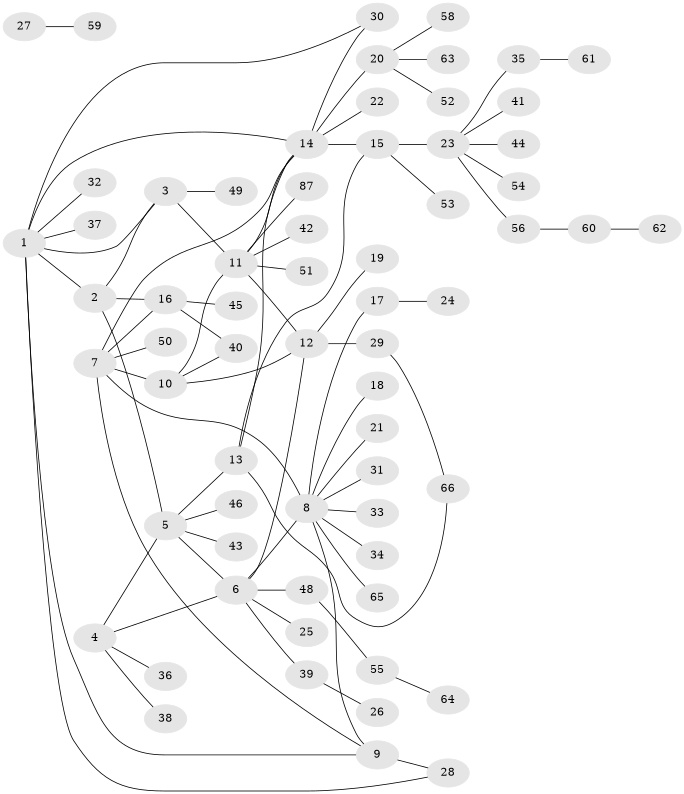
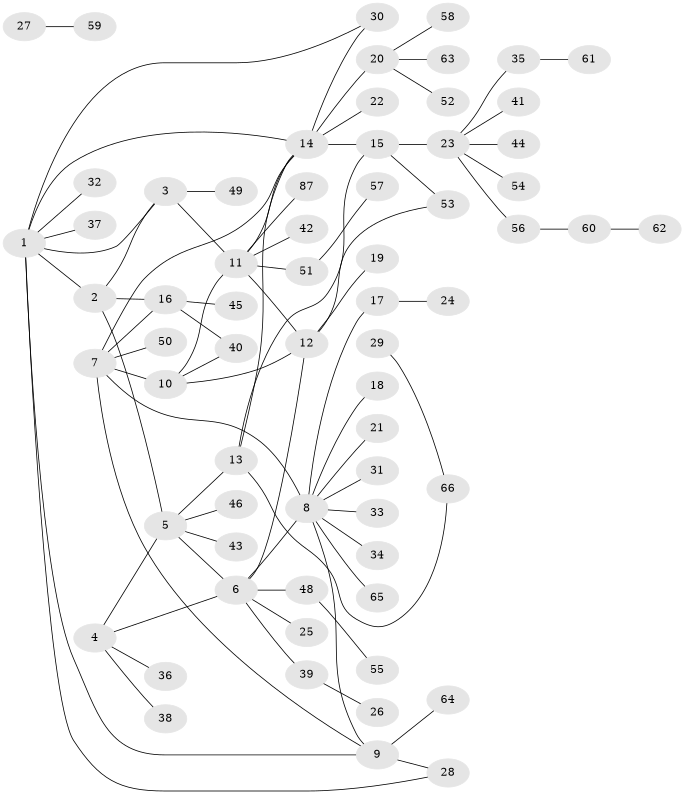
node "57": added
edge "12" -- "29": now "12" -- "53"
edge "55" -- "64": now "9" -- "64"
